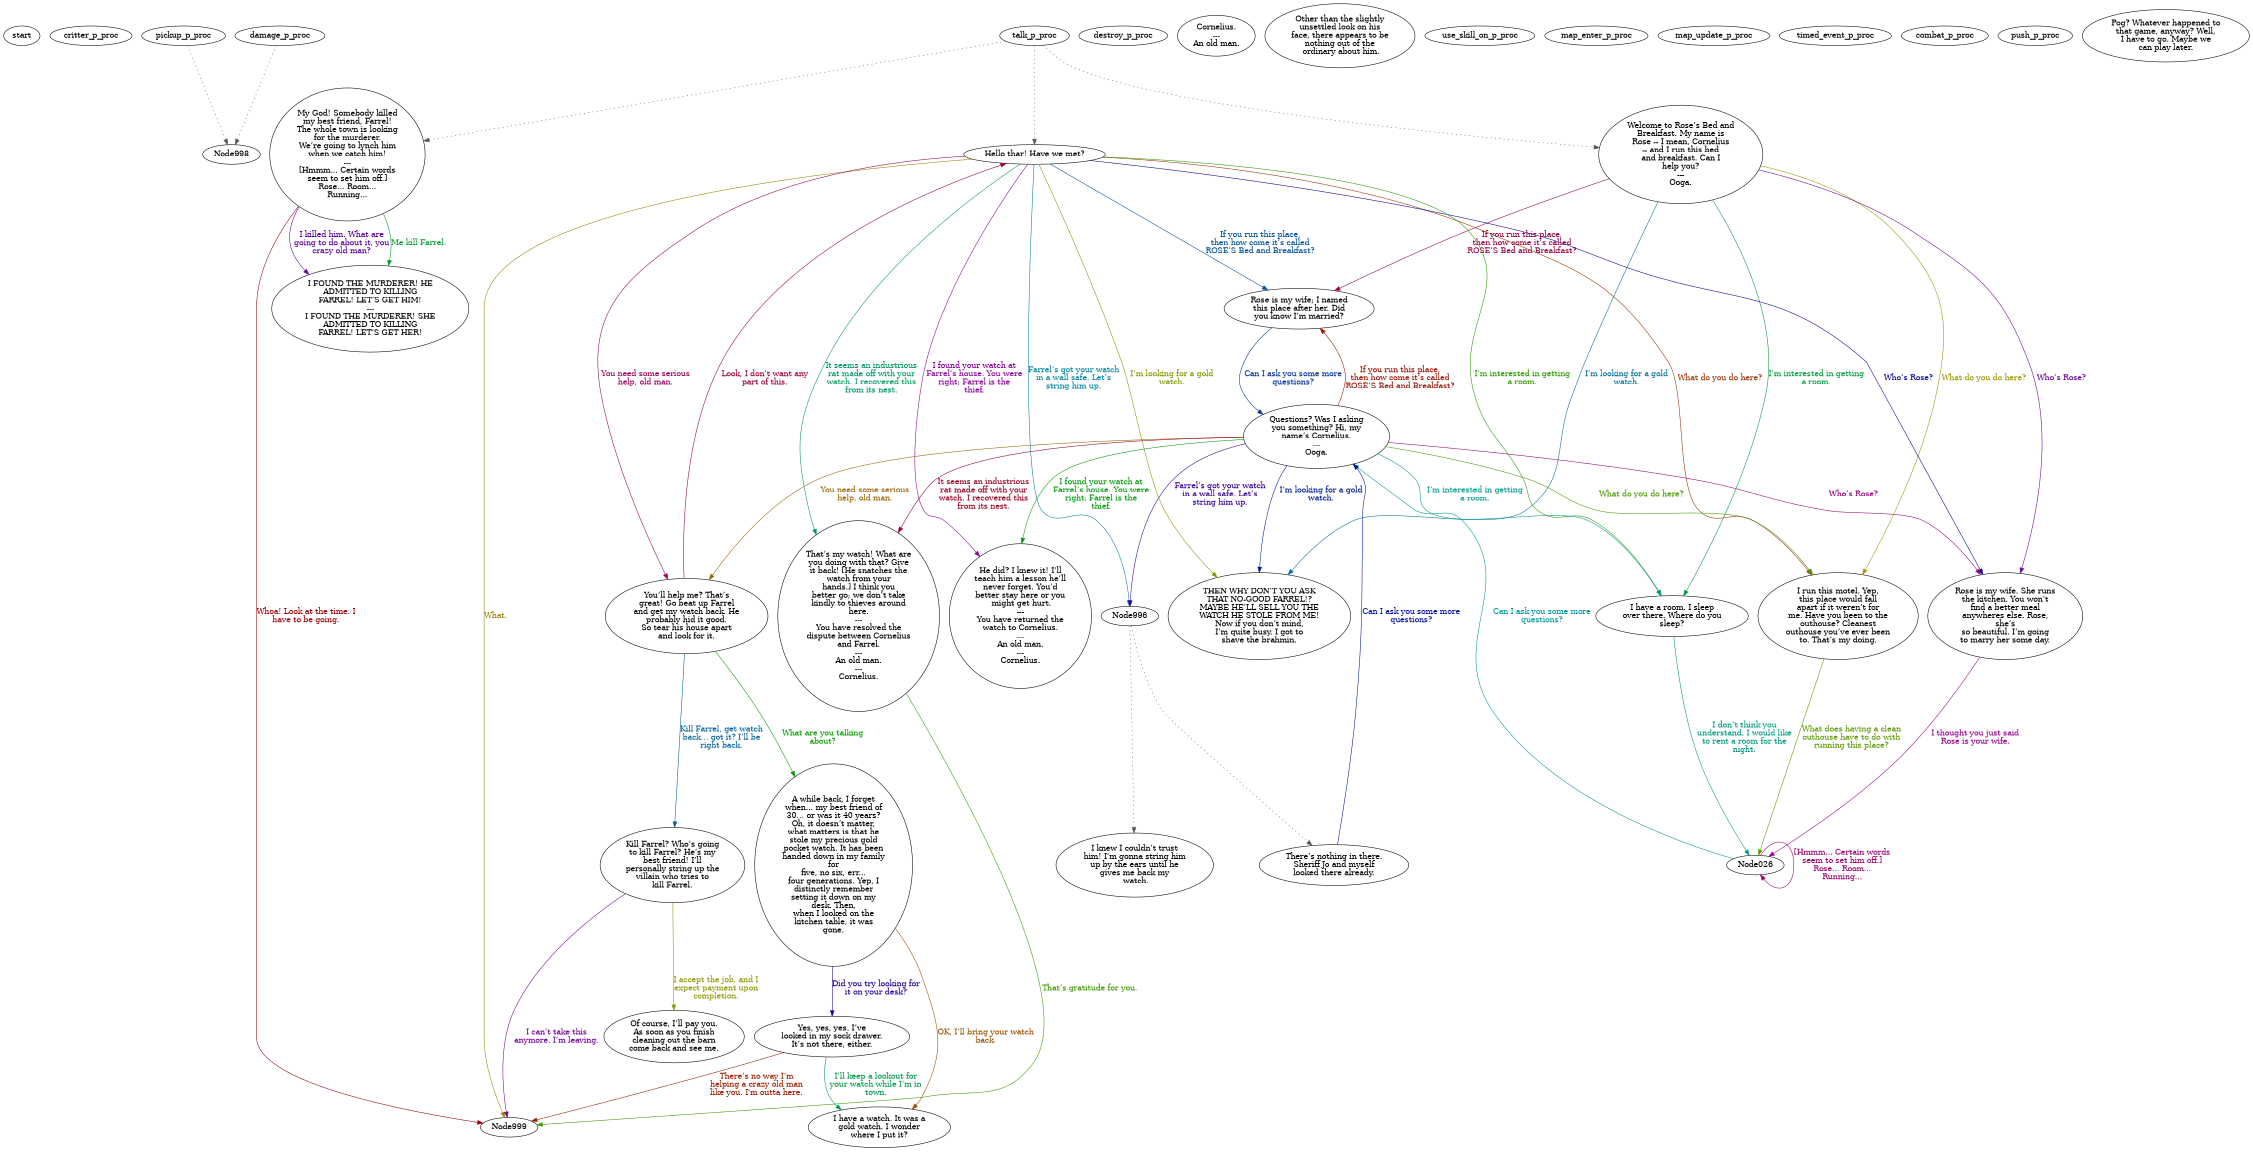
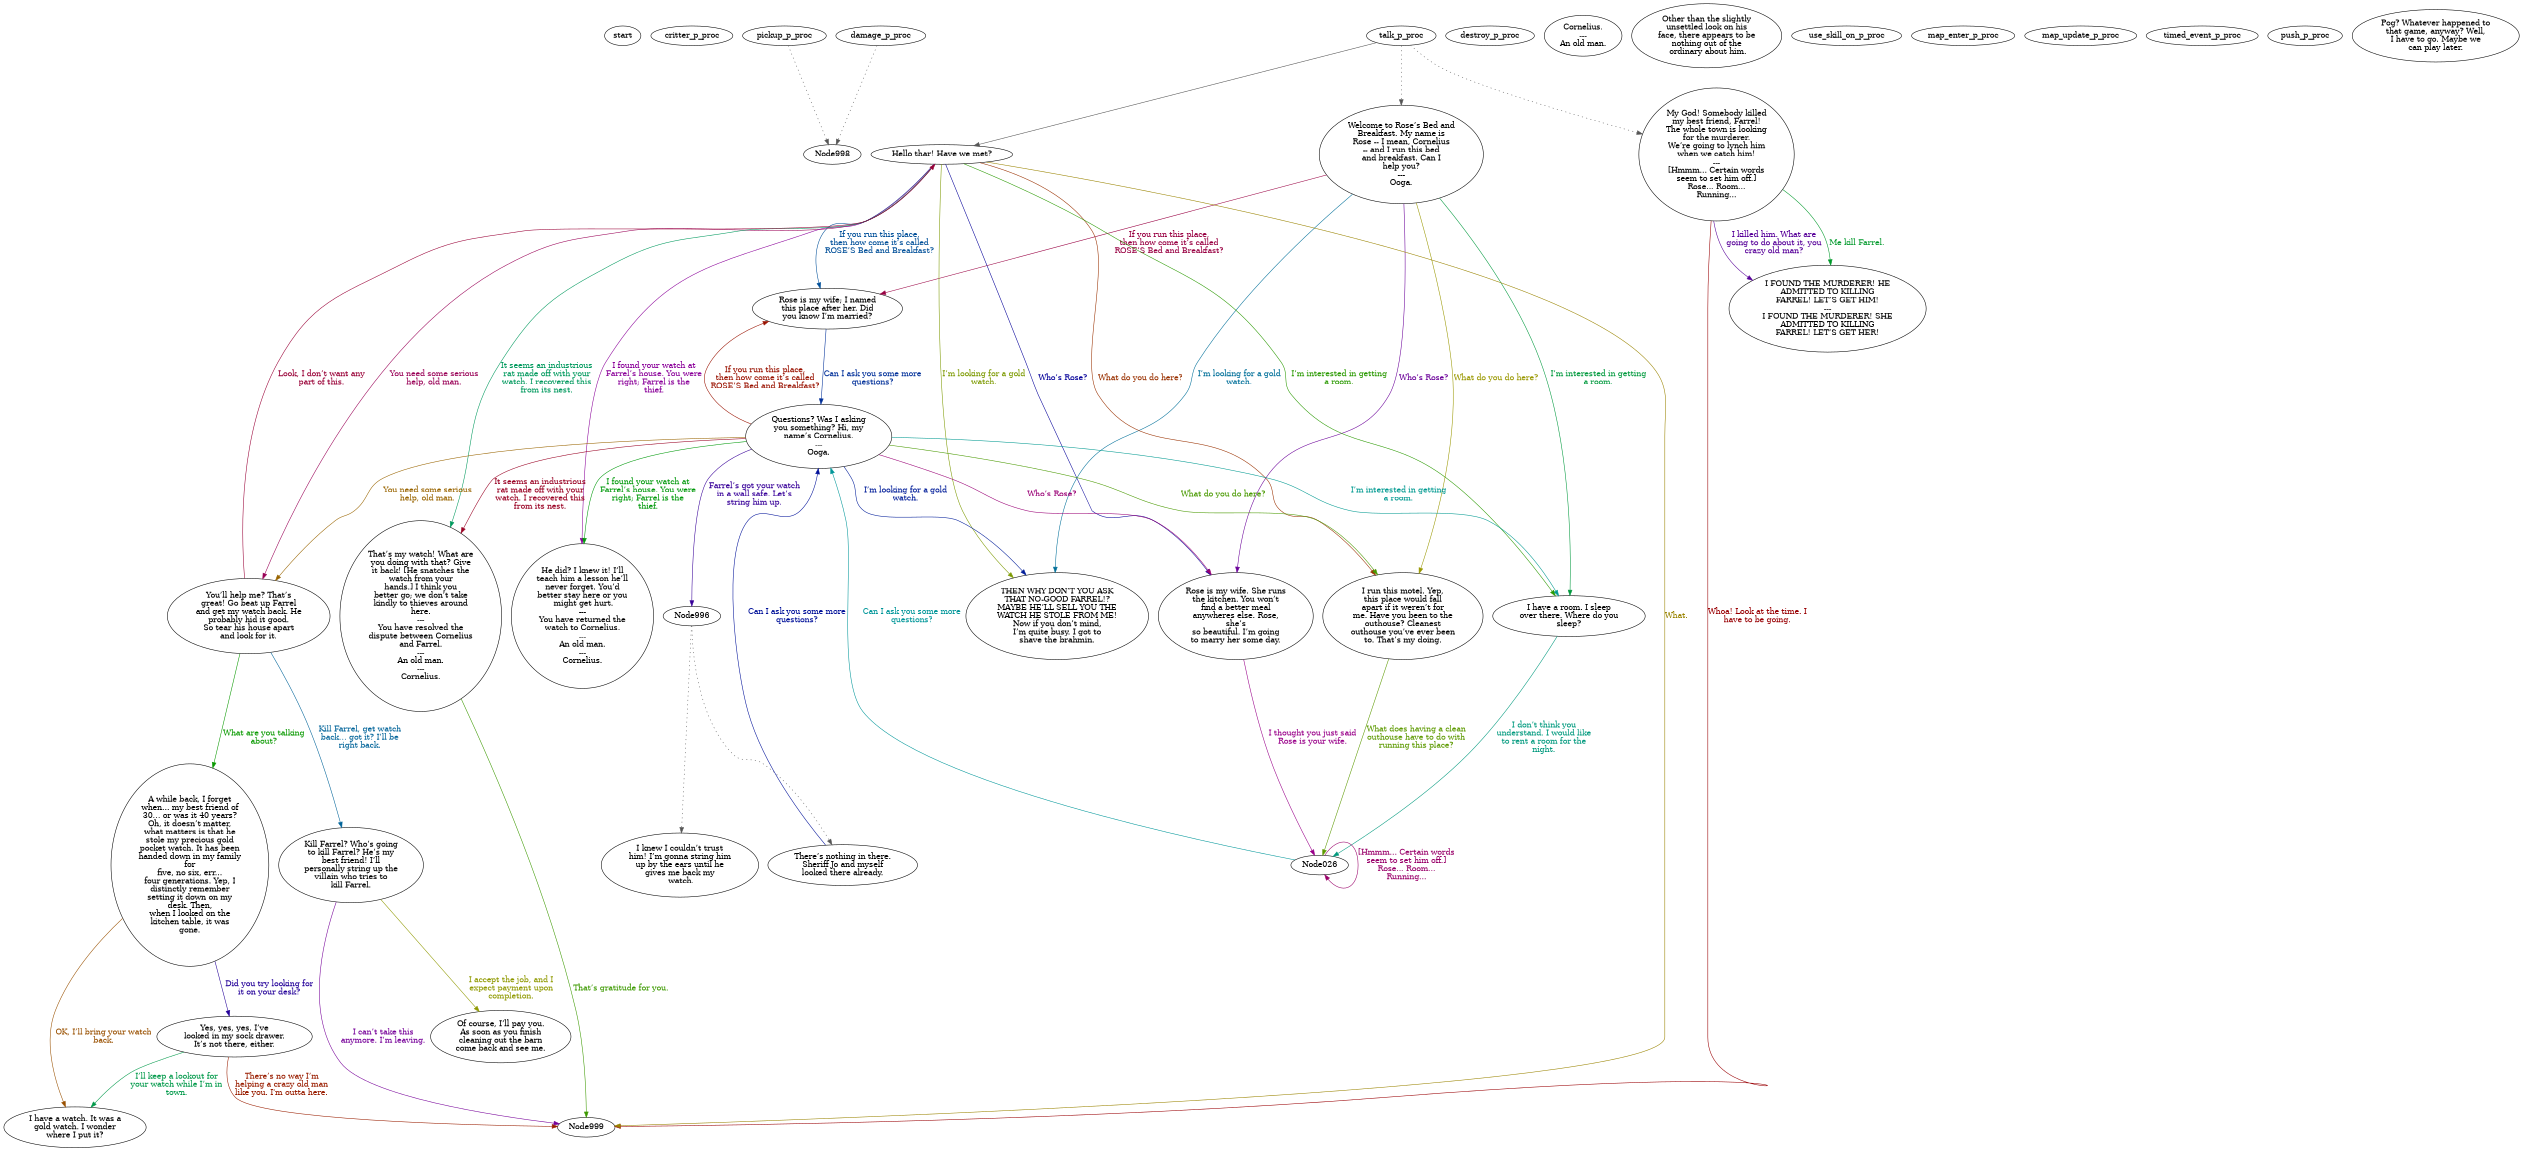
node "combat_p_proc": removed
edge "talk_p_proc" -> "Hello thar! Have we met?": style dotted -> solid
edge "Hello thar! Have we met?" -> "Node996": removed, label "Farrel’s got your watch in a wall safe. Let’s string him up."
